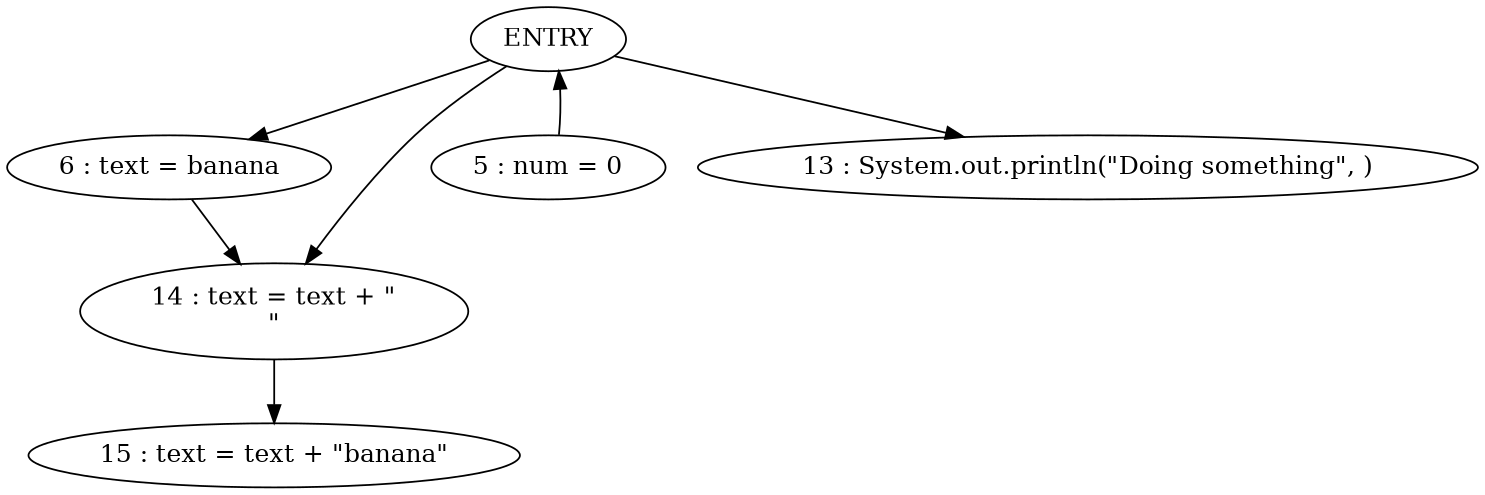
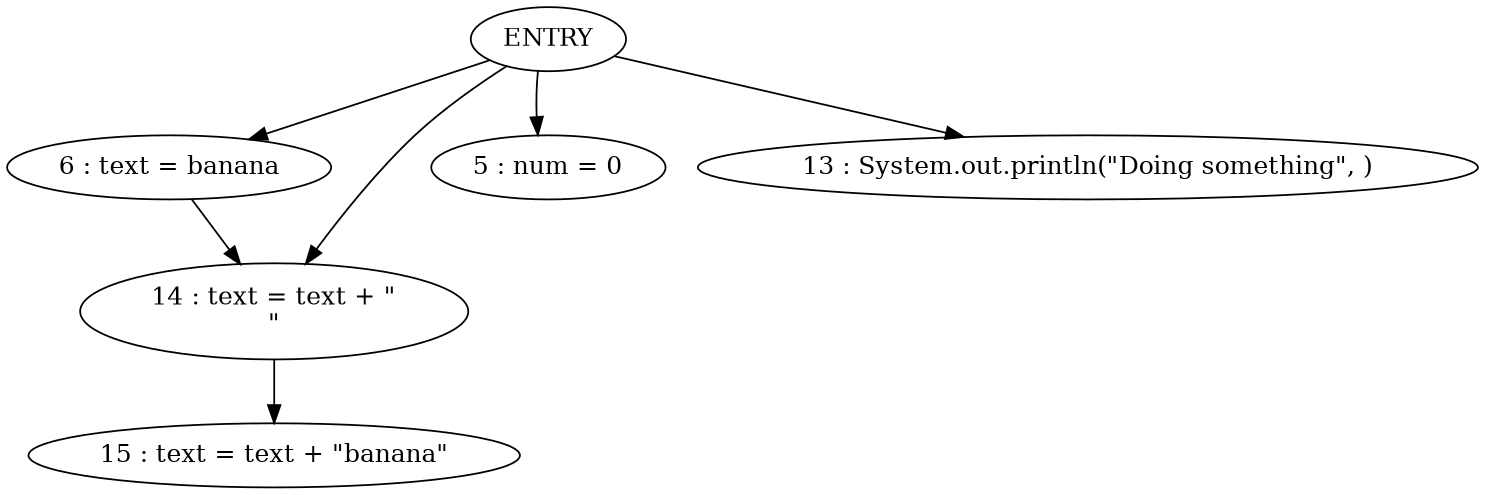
edge "5 : num = 0" -> "ENTRY": reversed
